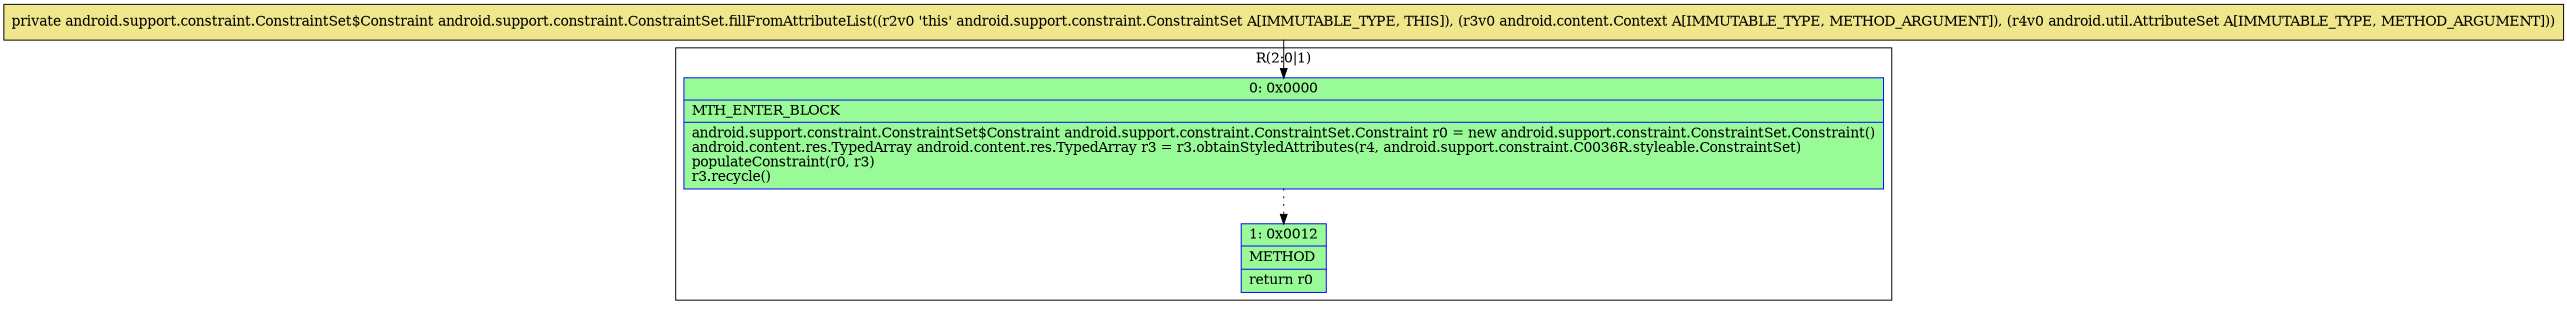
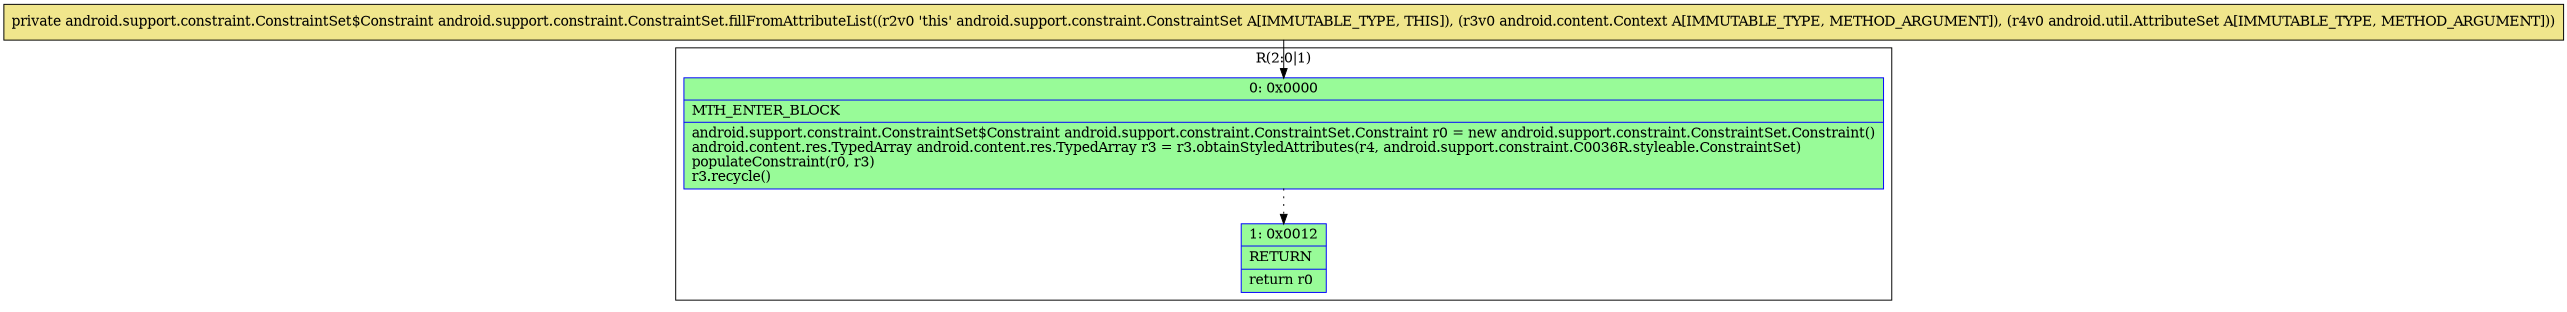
node "1: 0x0012": text "METHOD" -> "RETURN"
